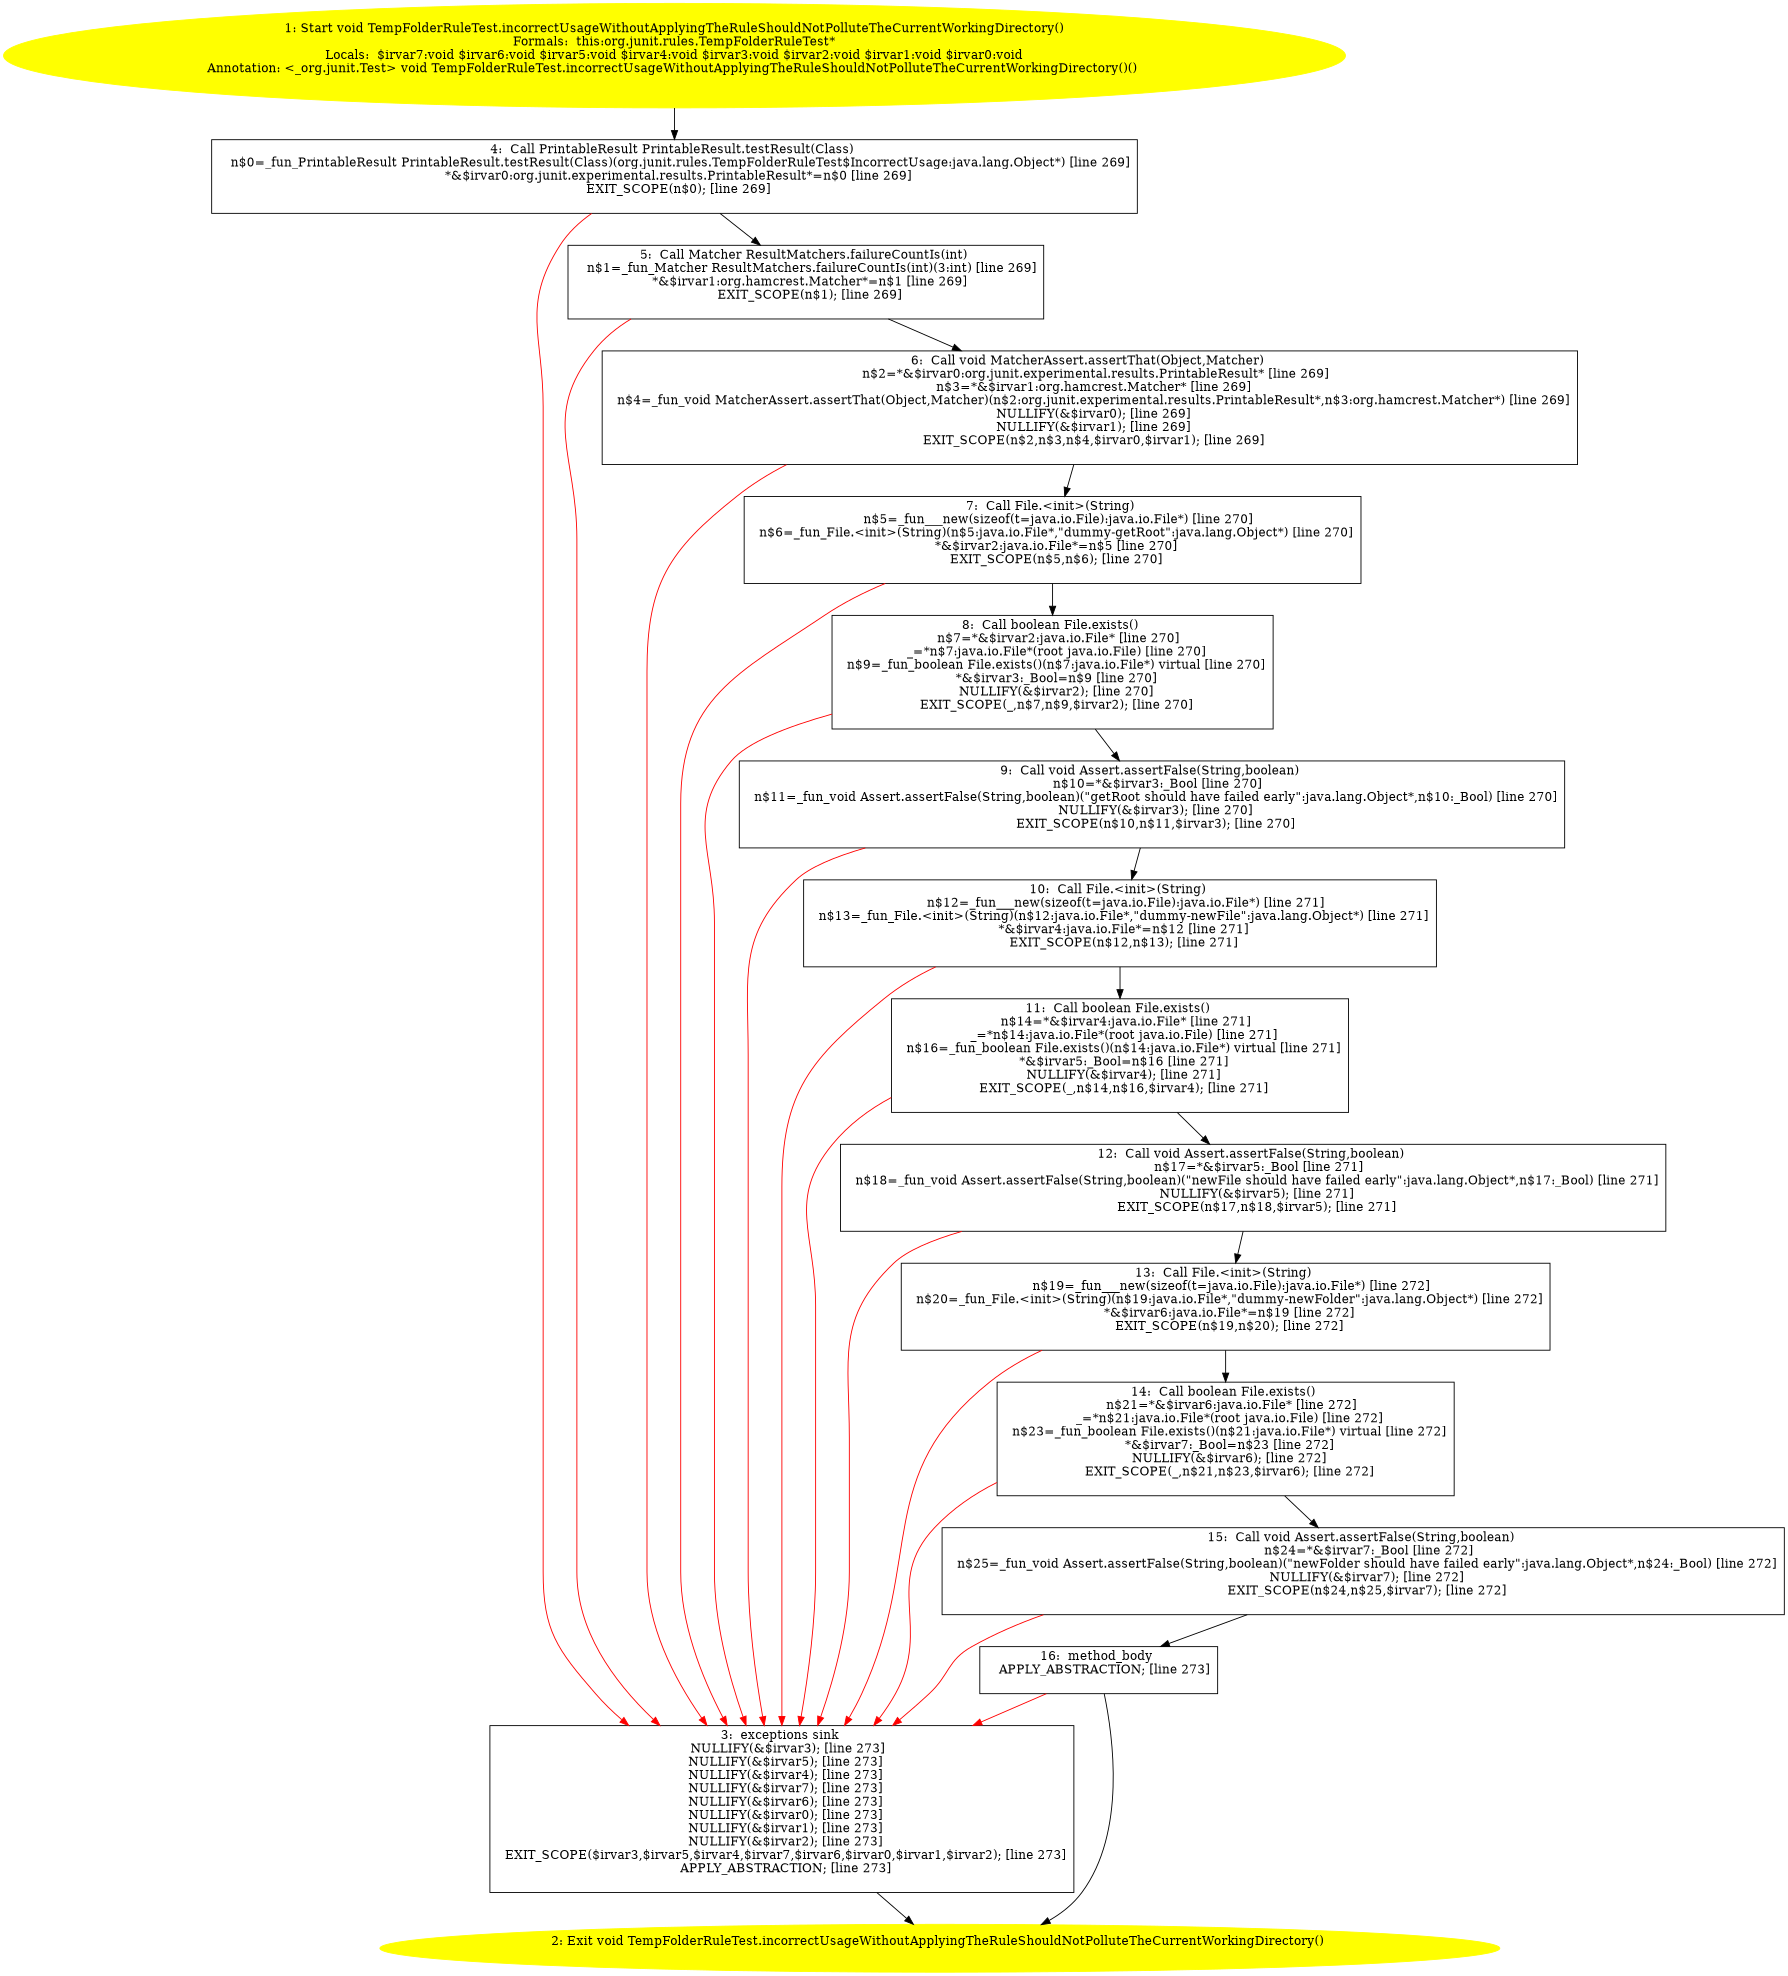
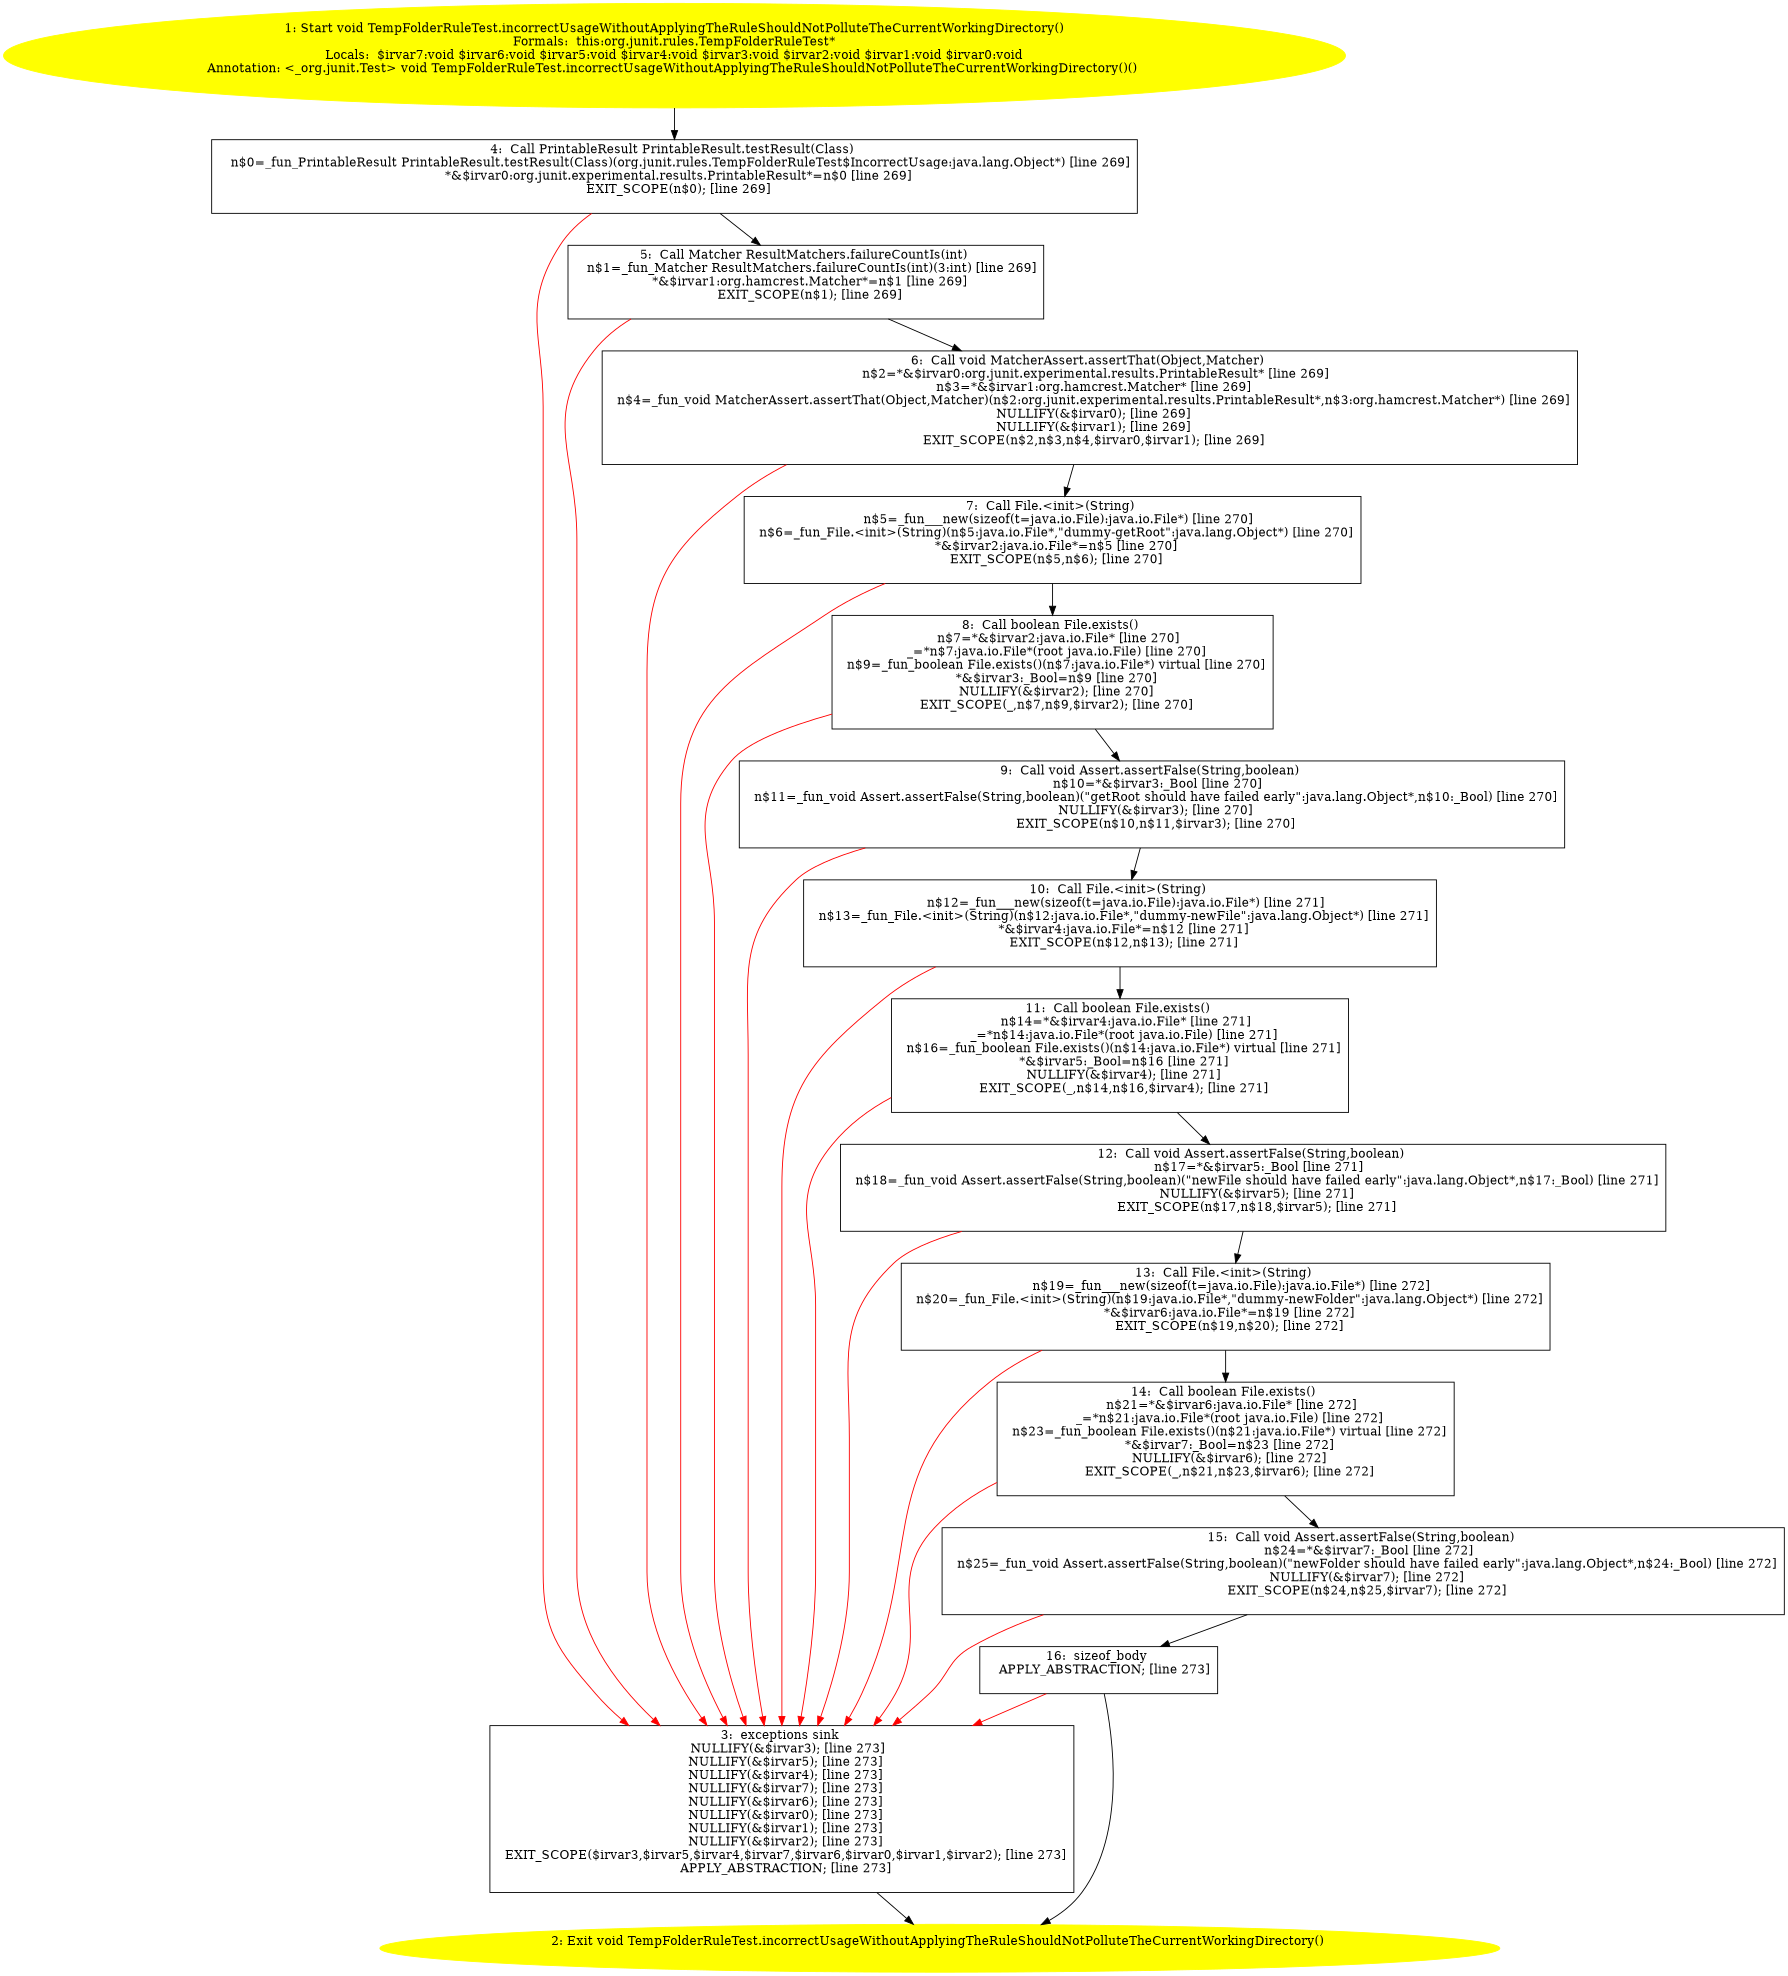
node "16:  method_body APPLY_ABSTRACTION; [line 273]": label "16:  method_body APPLY_ABSTRACTION; [line 273]" -> "16:  sizeof_body APPLY_ABSTRACTION; [line 273]"
